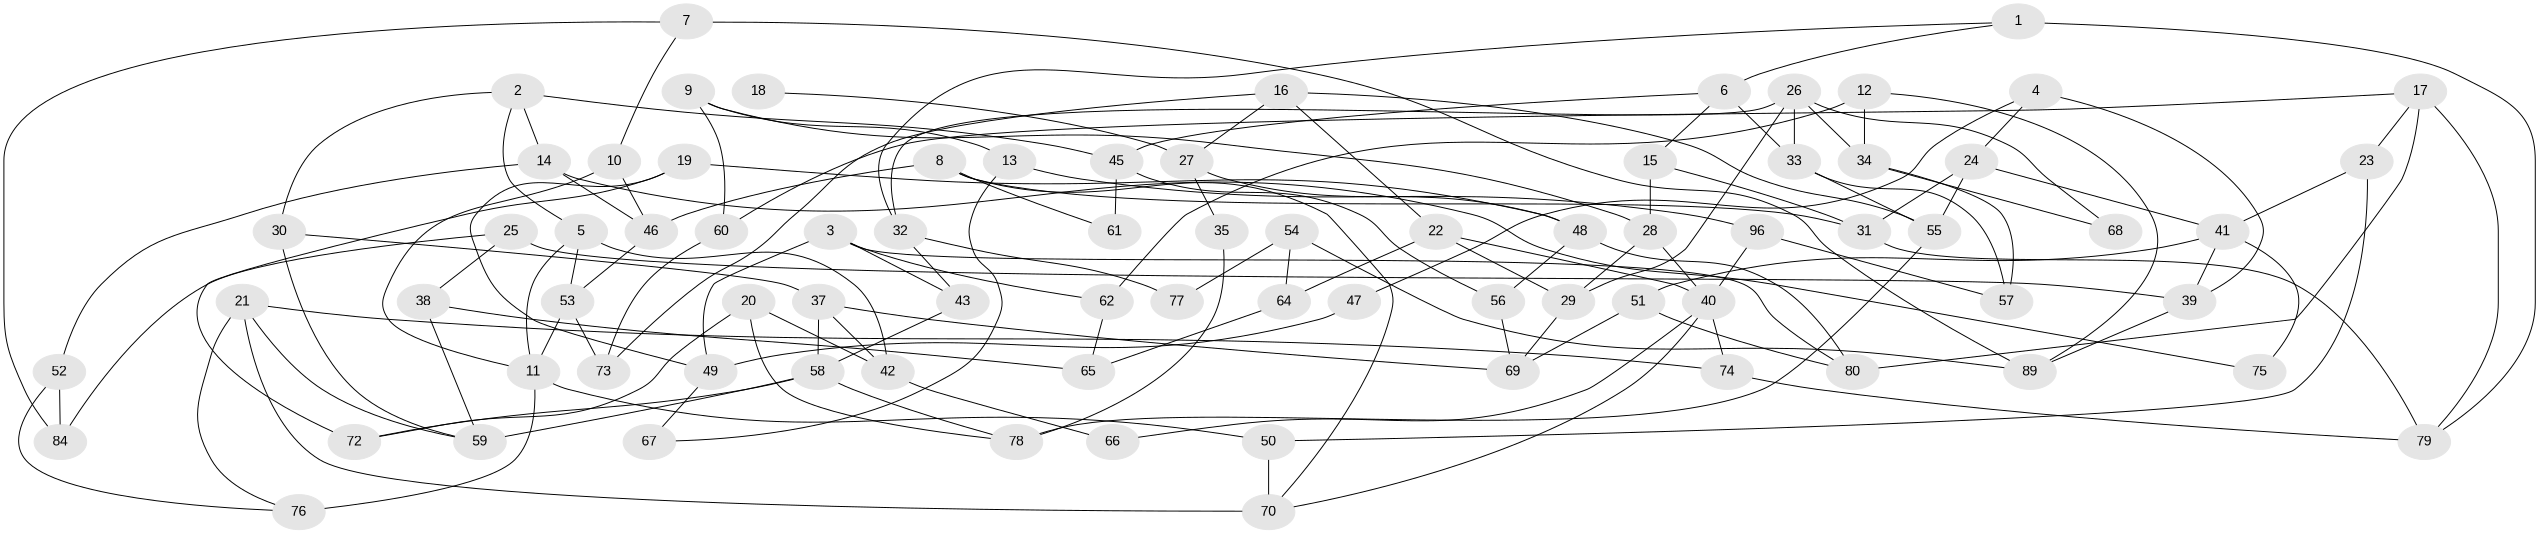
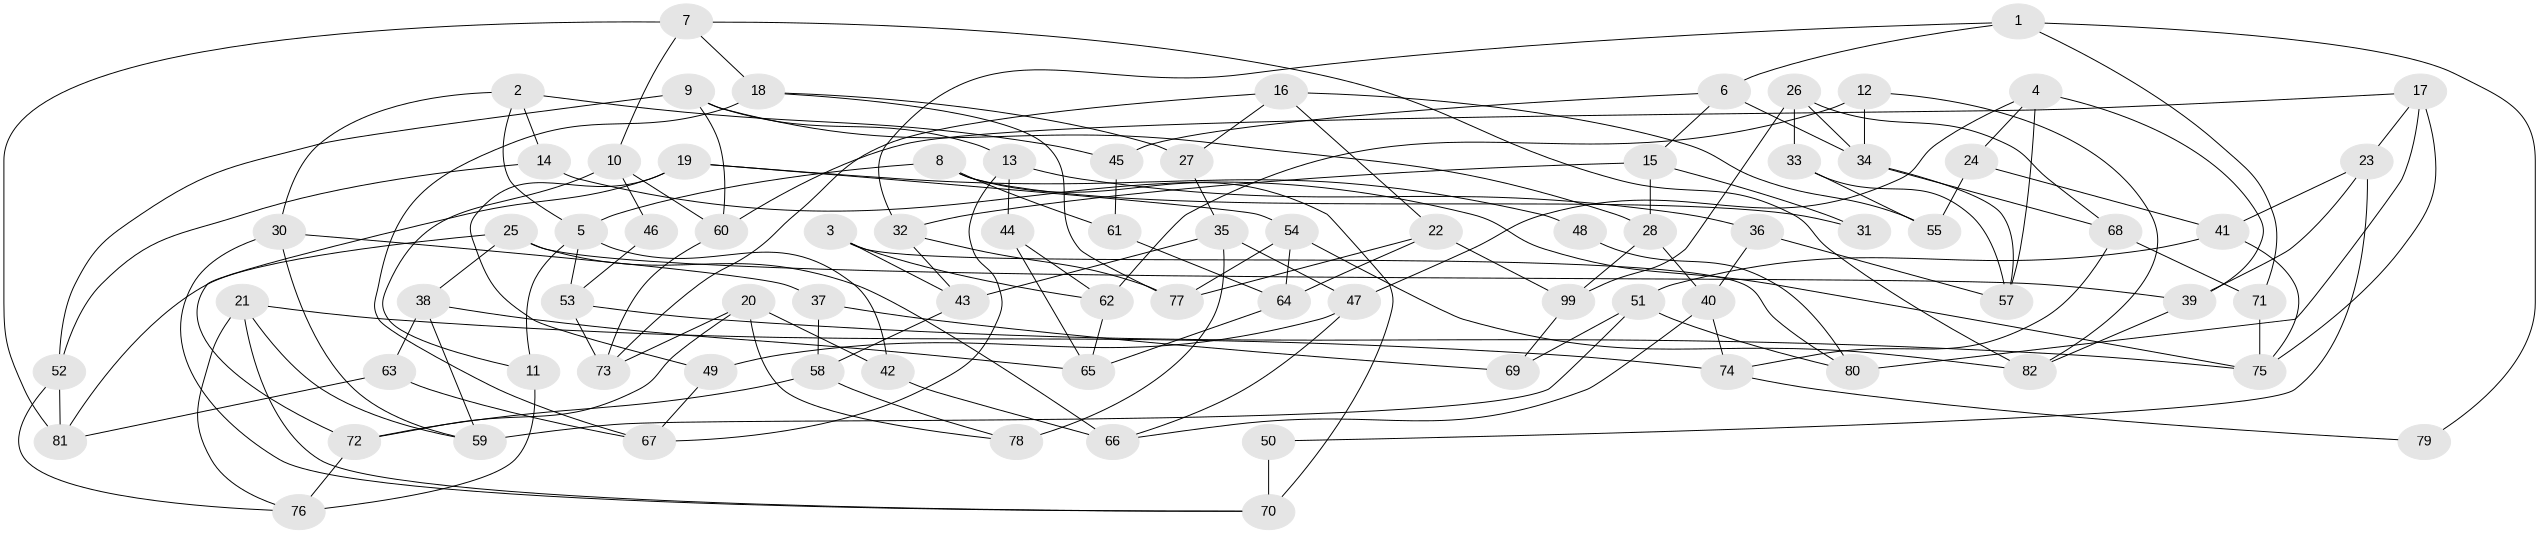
edge "7" -- "18": added
edge "26" -- "32": now "15" -- "32"
edge "6" -- "33": now "6" -- "34"
edge "18" -- "77": added
edge "9" -- "52": added
edge "19" -- "54": added
edge "8" -- "46": now "8" -- "5"
edge "27" -- "48": removed
edge "24" -- "31": removed
edge "4" -- "57": added
edge "14" -- "46": removed
edge "10" -- "60": added
edge "18" -- "67": added
node "44": added
node "96": label "96" -> "36"
edge "22" -- "40": now "22" -- "77"
edge "31" -- "79": removed
edge "17" -- "79": now "17" -- "75"
edge "35" -- "43": added
edge "61" -- "64": added
edge "35" -- "47": added
edge "41" -- "39": now "23" -- "39"
edge "25" -- "66": added
edge "3" -- "49": removed
node "56": removed
node "29": label "29" -> "99"
node "71": added
edge "37" -- "42": removed
edge "53" -- "11": now "53" -- "75"
edge "68" -- "74": added
edge "20" -- "73": added
node "63": added
node "89": label "89" -> "82"
edge "47" -- "66": added
edge "58" -- "59": now "51" -- "59"
edge "11" -- "50": removed
edge "55" -- "78": removed
node "84": label "84" -> "81"
edge "40" -- "70": now "30" -- "70"
edge "72" -- "76": added
